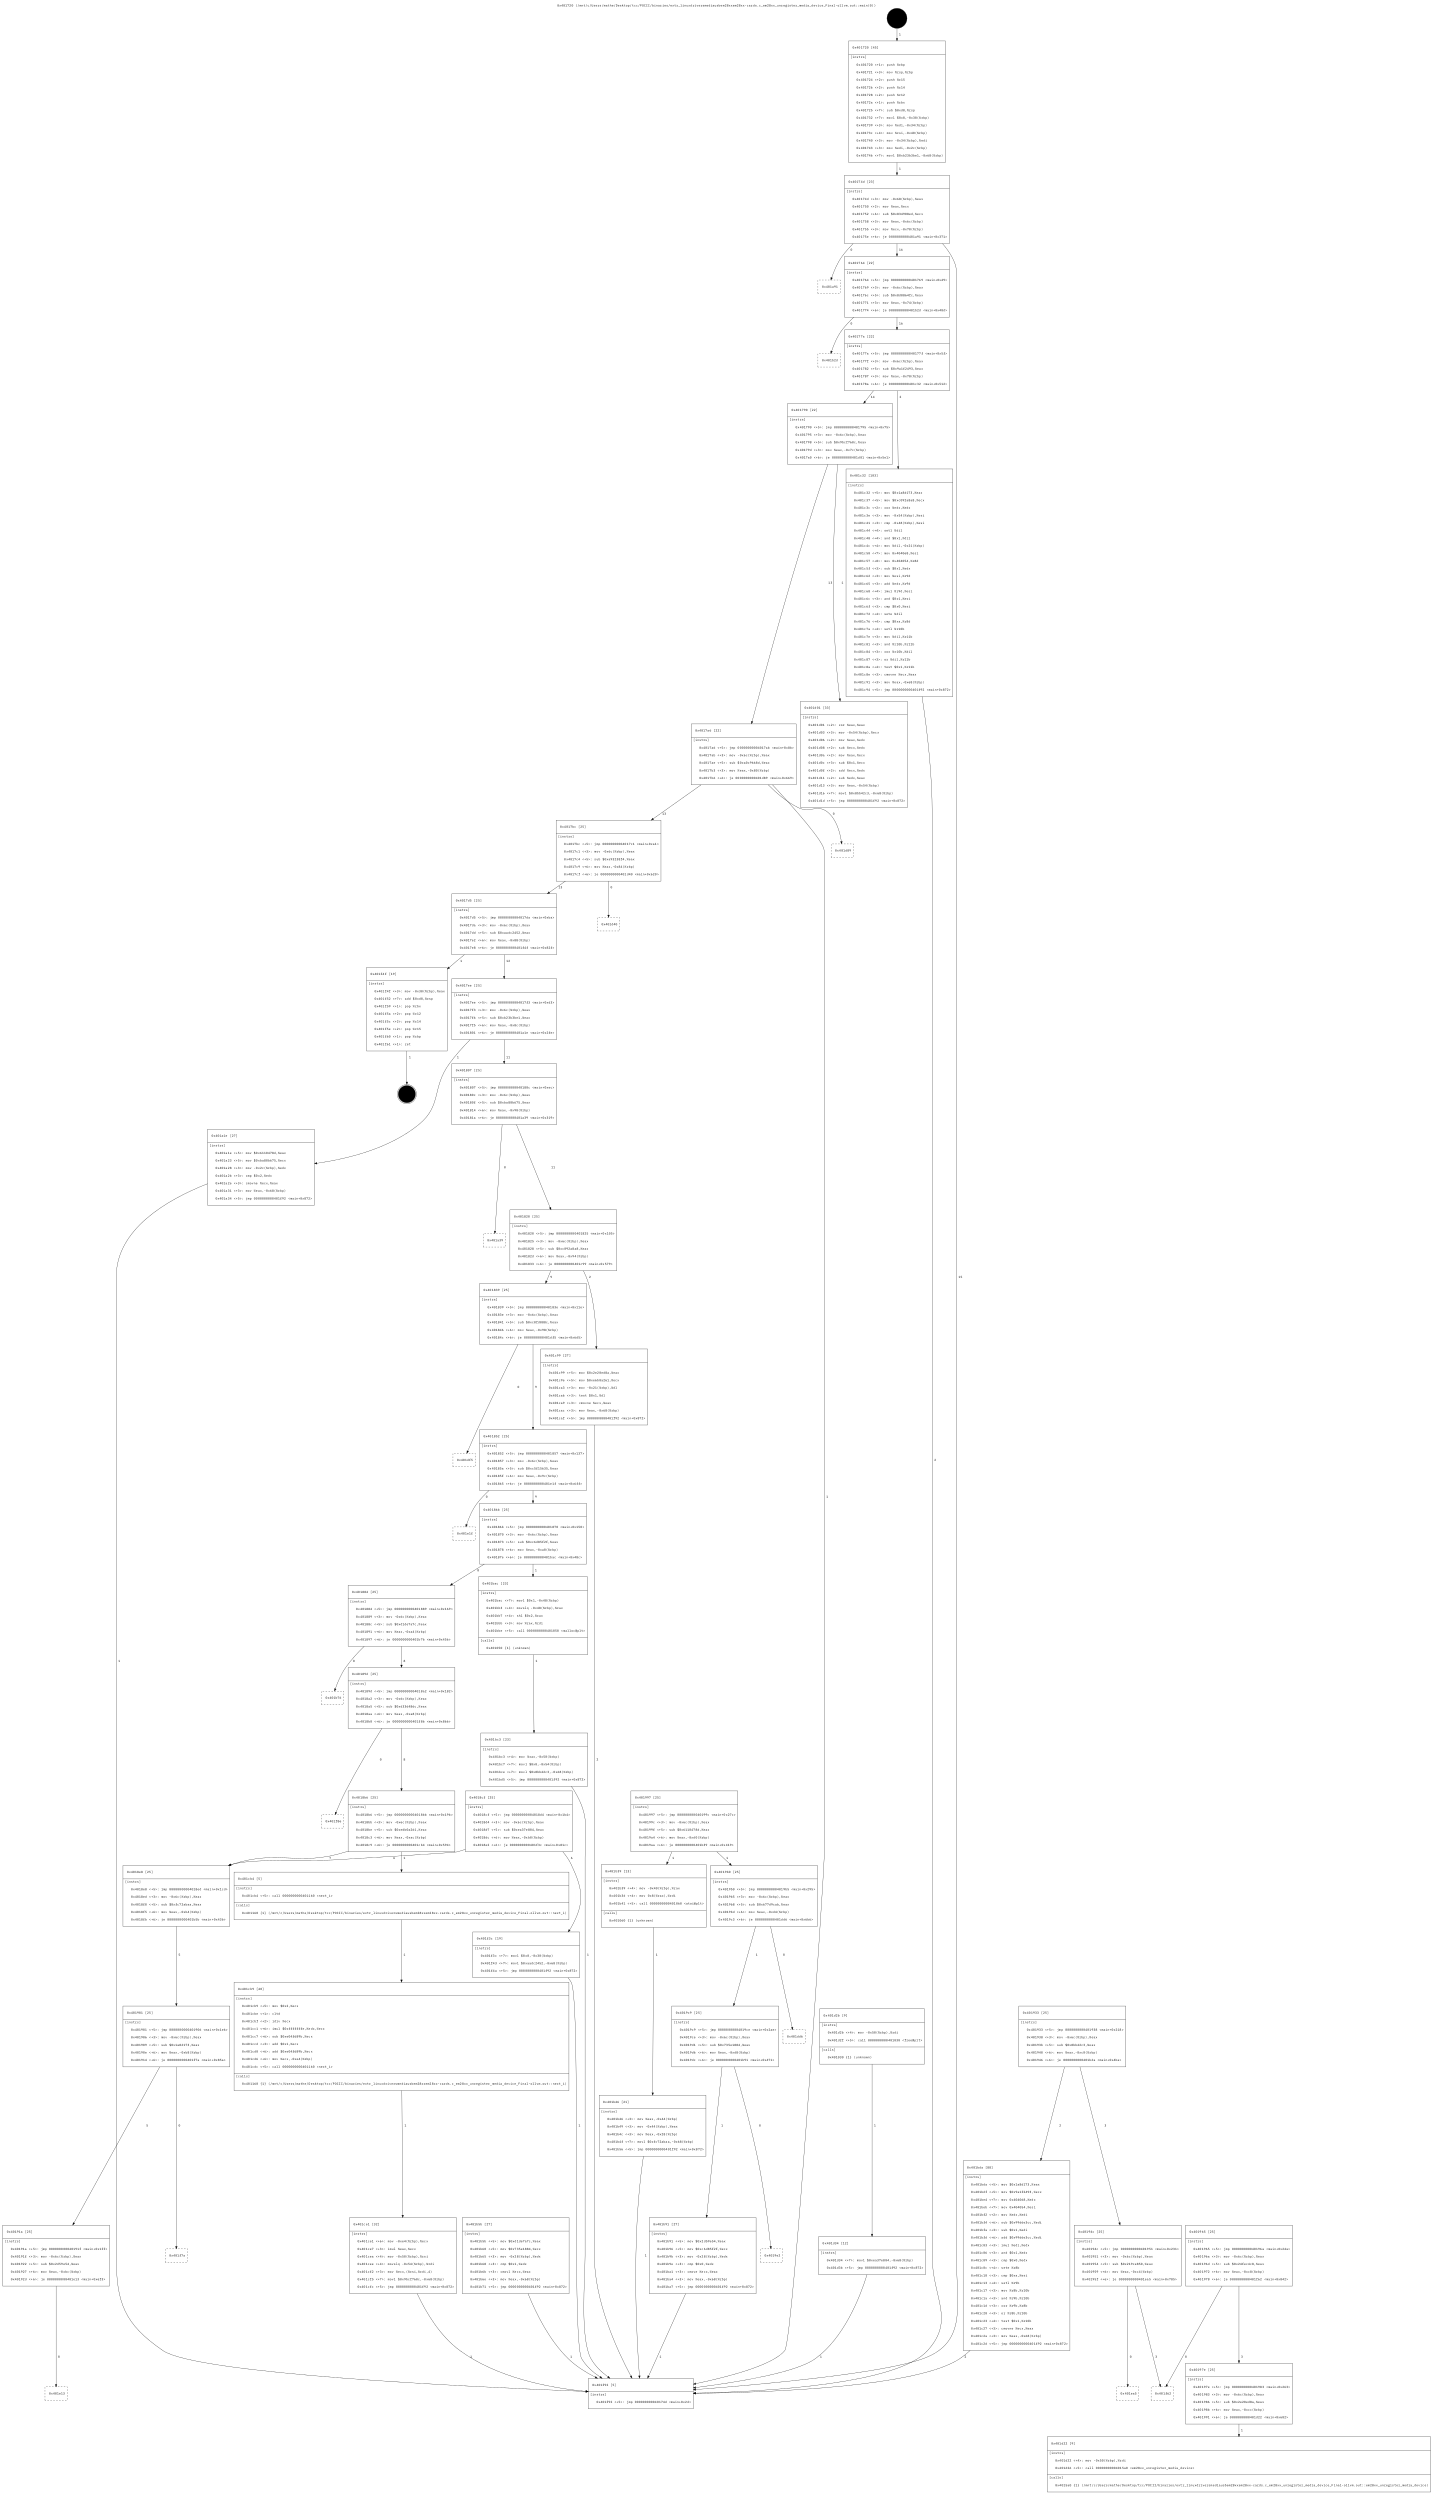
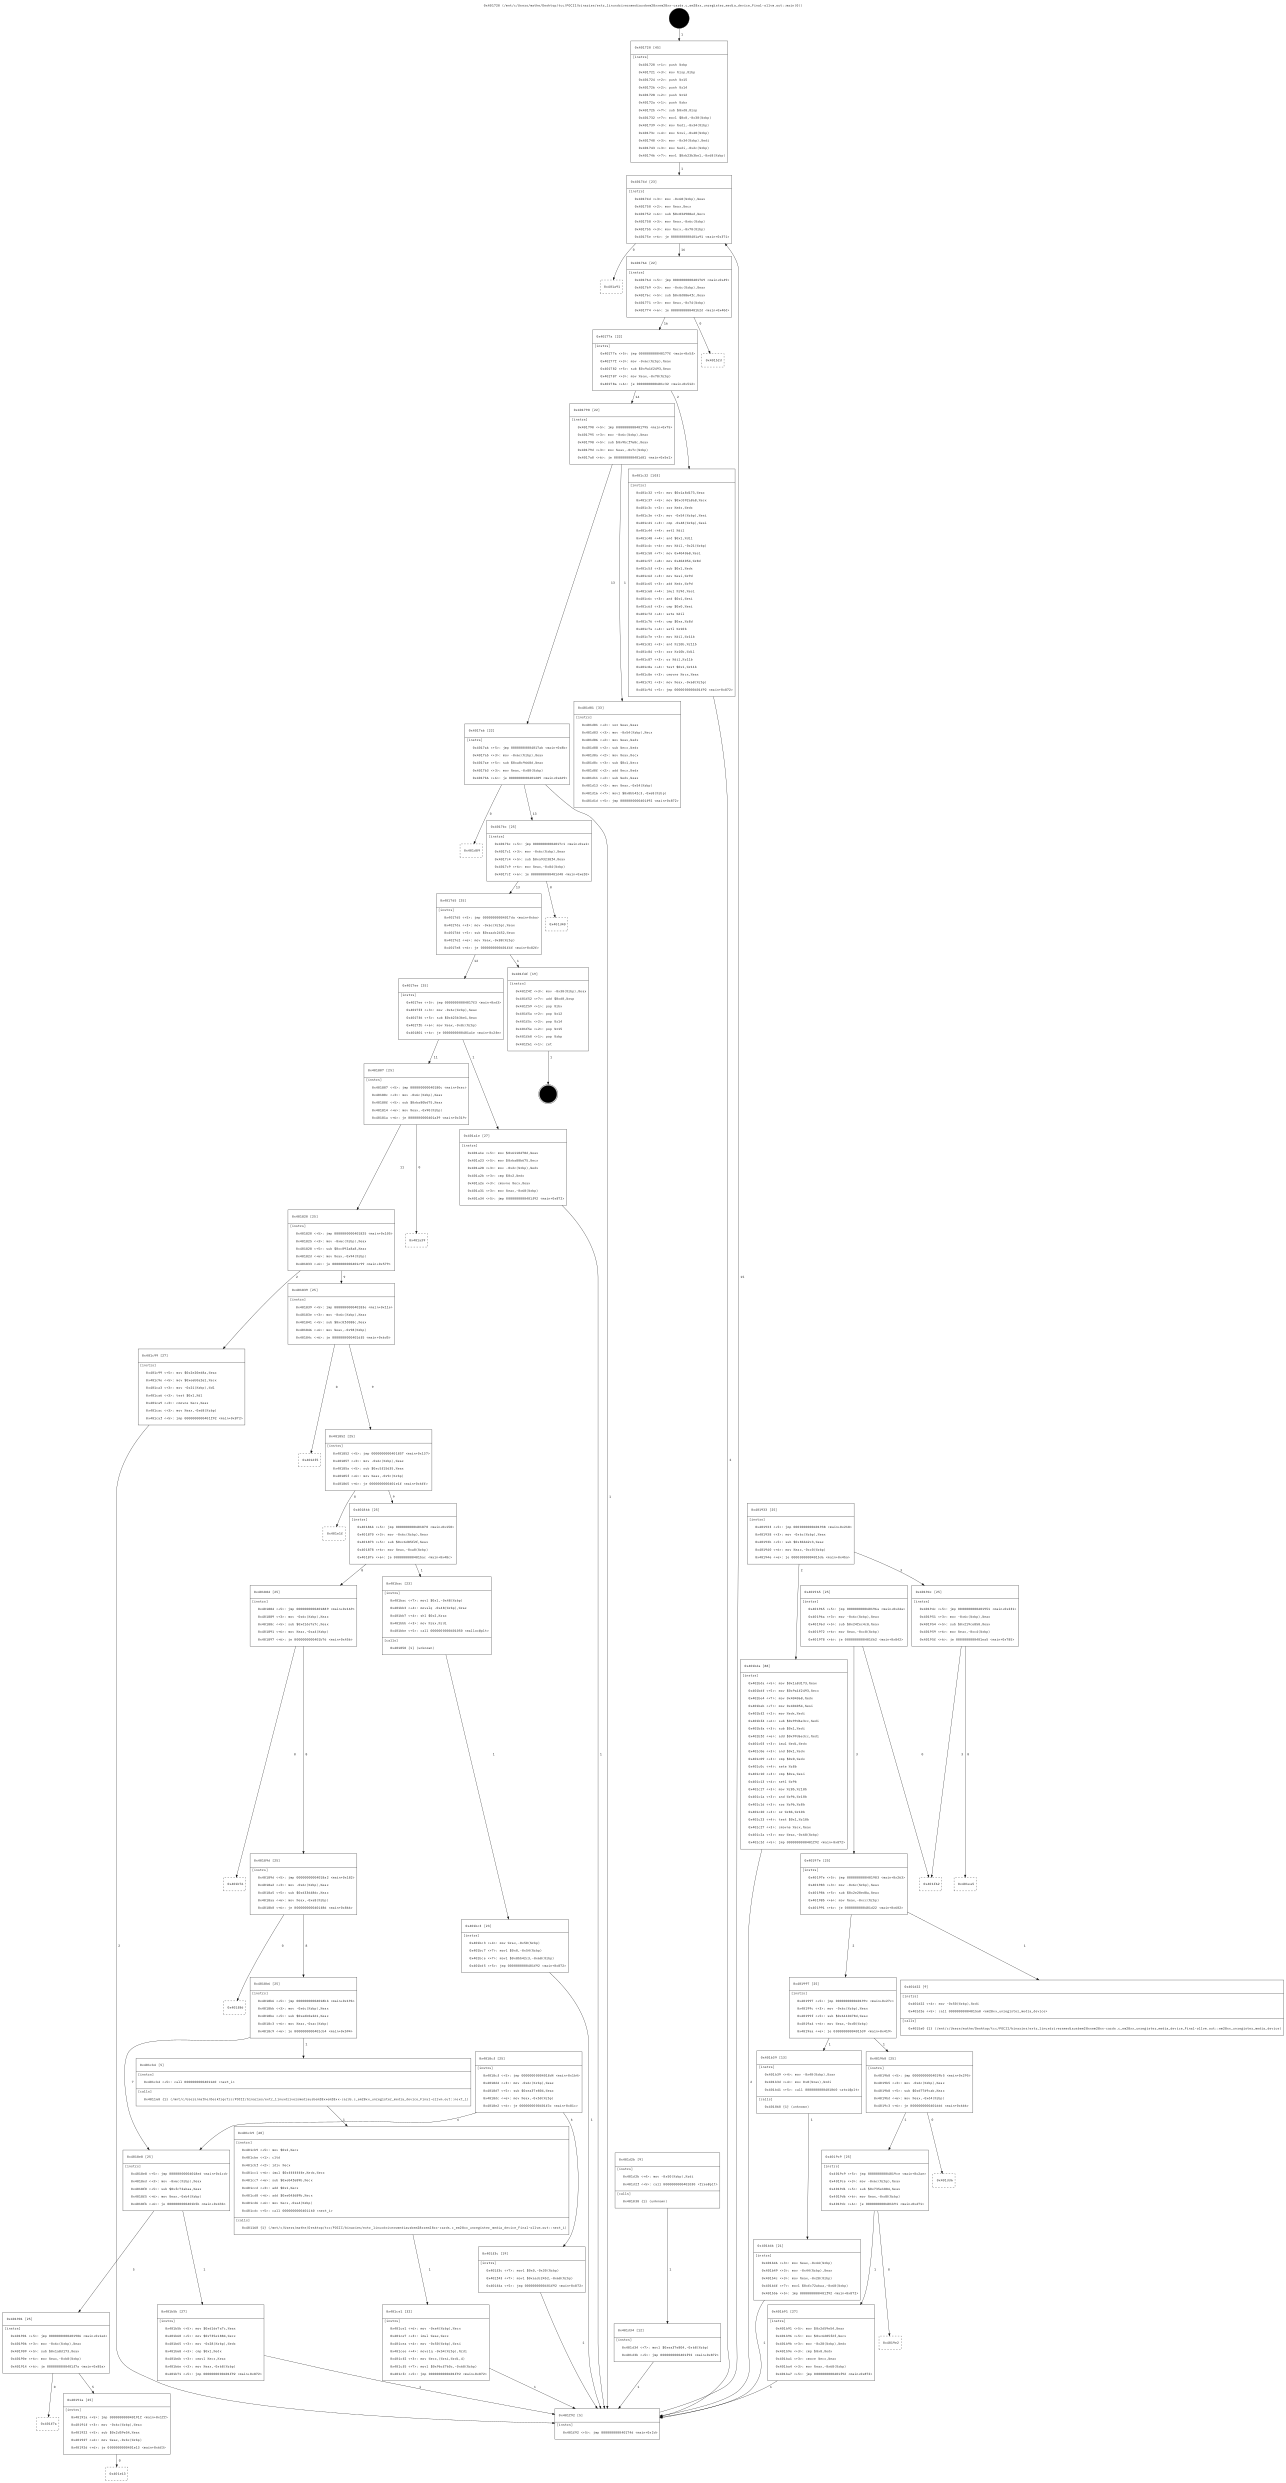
edge "0x40174d [23]" -> "0x401f92 [5]": reversed
edge "0x40197e [25]" -> "0x401997 [25]": added, label "2"
edge "0x4018e8 [25]" -> "0x401b5b [27]": added, label "1"
